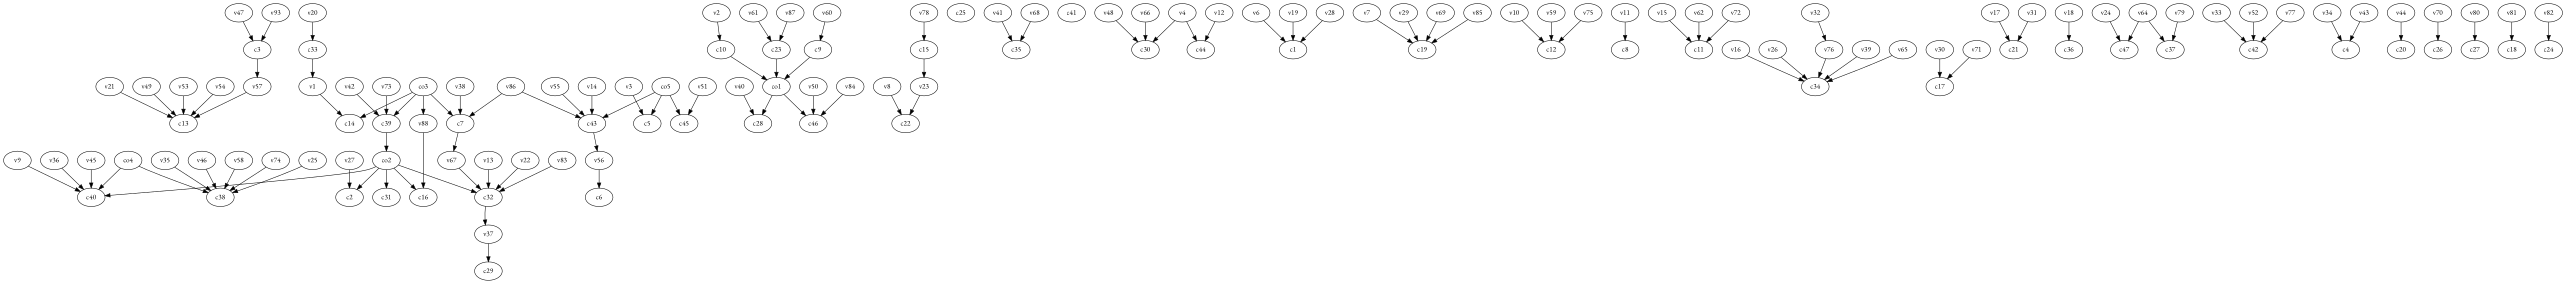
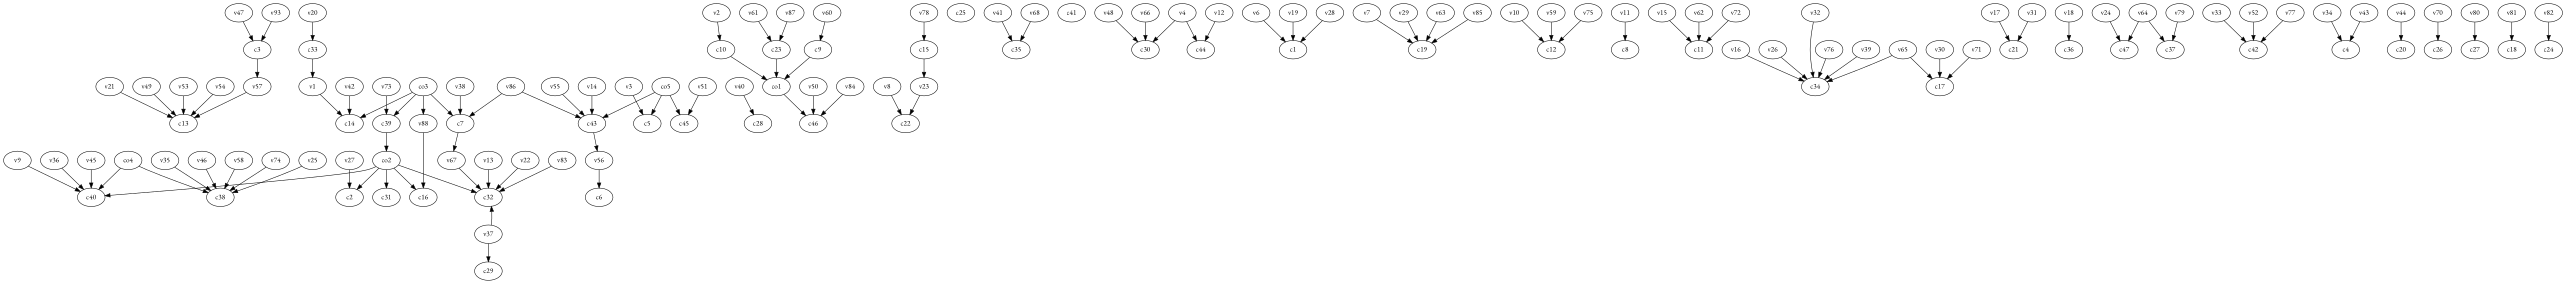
node "v69": label "v69" -> "v63"
edge "v32" -> "v76": now "v32" -> "c34"
edge "v65" -> "c17": added
edge "v42" -> "c39": now "v42" -> "c14"
edge "co1" -> "c28": removed
edge "c32" -> "v37": reversed
